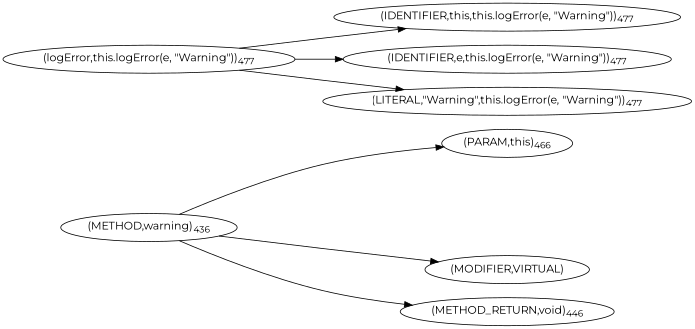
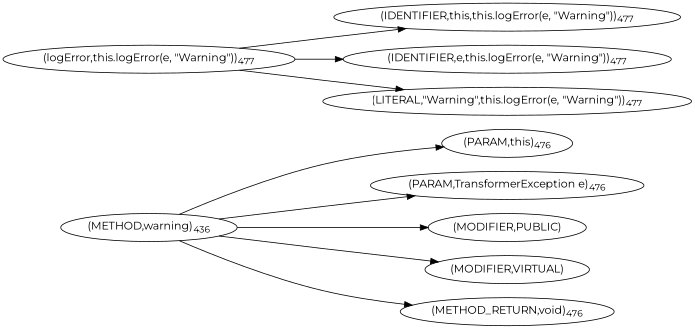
node "(PARAM,this)": text "466" -> "476"
node "(PARAM,TransformerException e)": added
node "(MODIFIER,PUBLIC)": added
node "(METHOD_RETURN,void)": text "446" -> "476"
